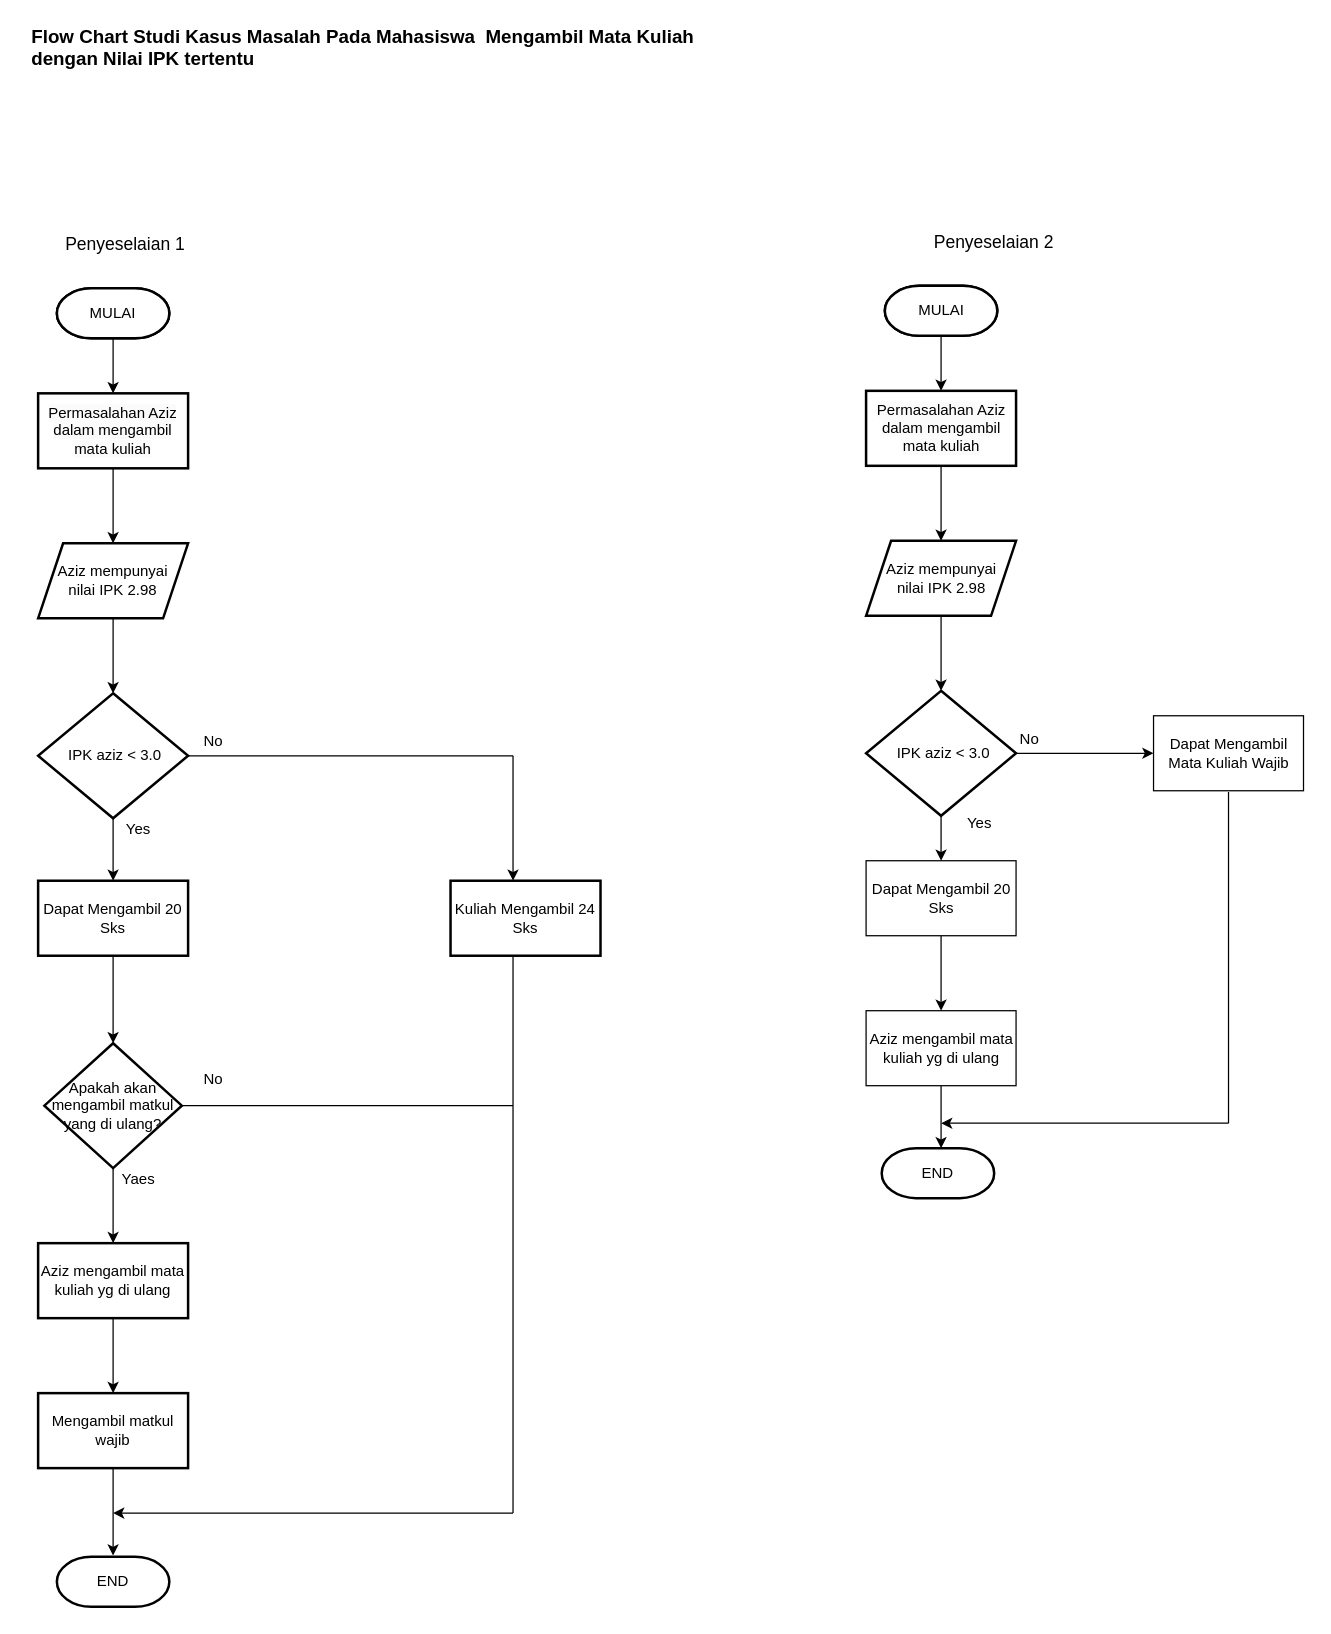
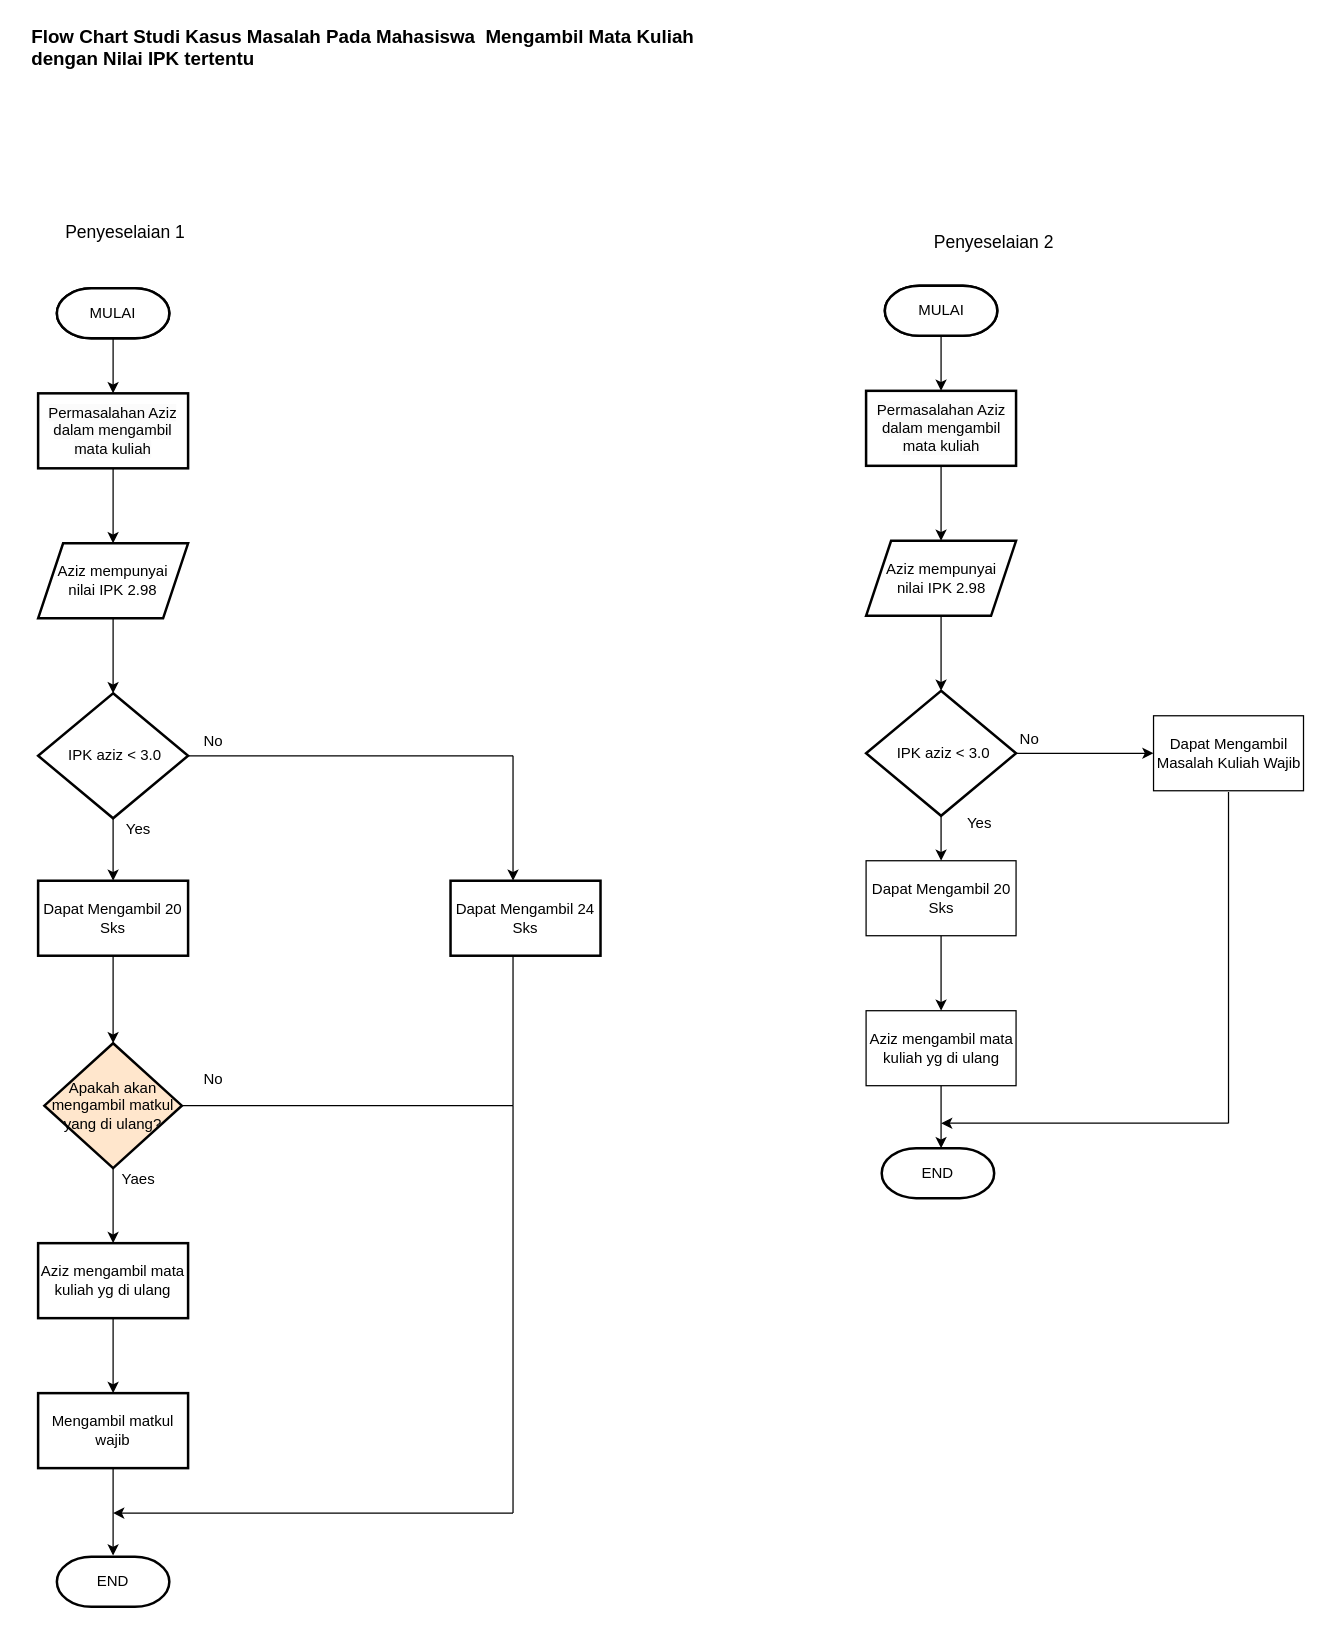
node "Penyeselaian 1": moved (126, 244) -> (126, 232)
node "Dapat Mengambil Mata Kuliah Wajib": label "Dapat Mengambil Mata Kuliah Wajib" -> "Dapat Mengambil Masalah Kuliah Wajib"
node "Kuliah Mengambil 24 Sks": label "Kuliah Mengambil 24 Sks" -> "Dapat Mengambil 24 Sks"
node "Apakah akan mengambil matkul yang di ulang?": fillcolor #ffffff -> #ffe6cc
